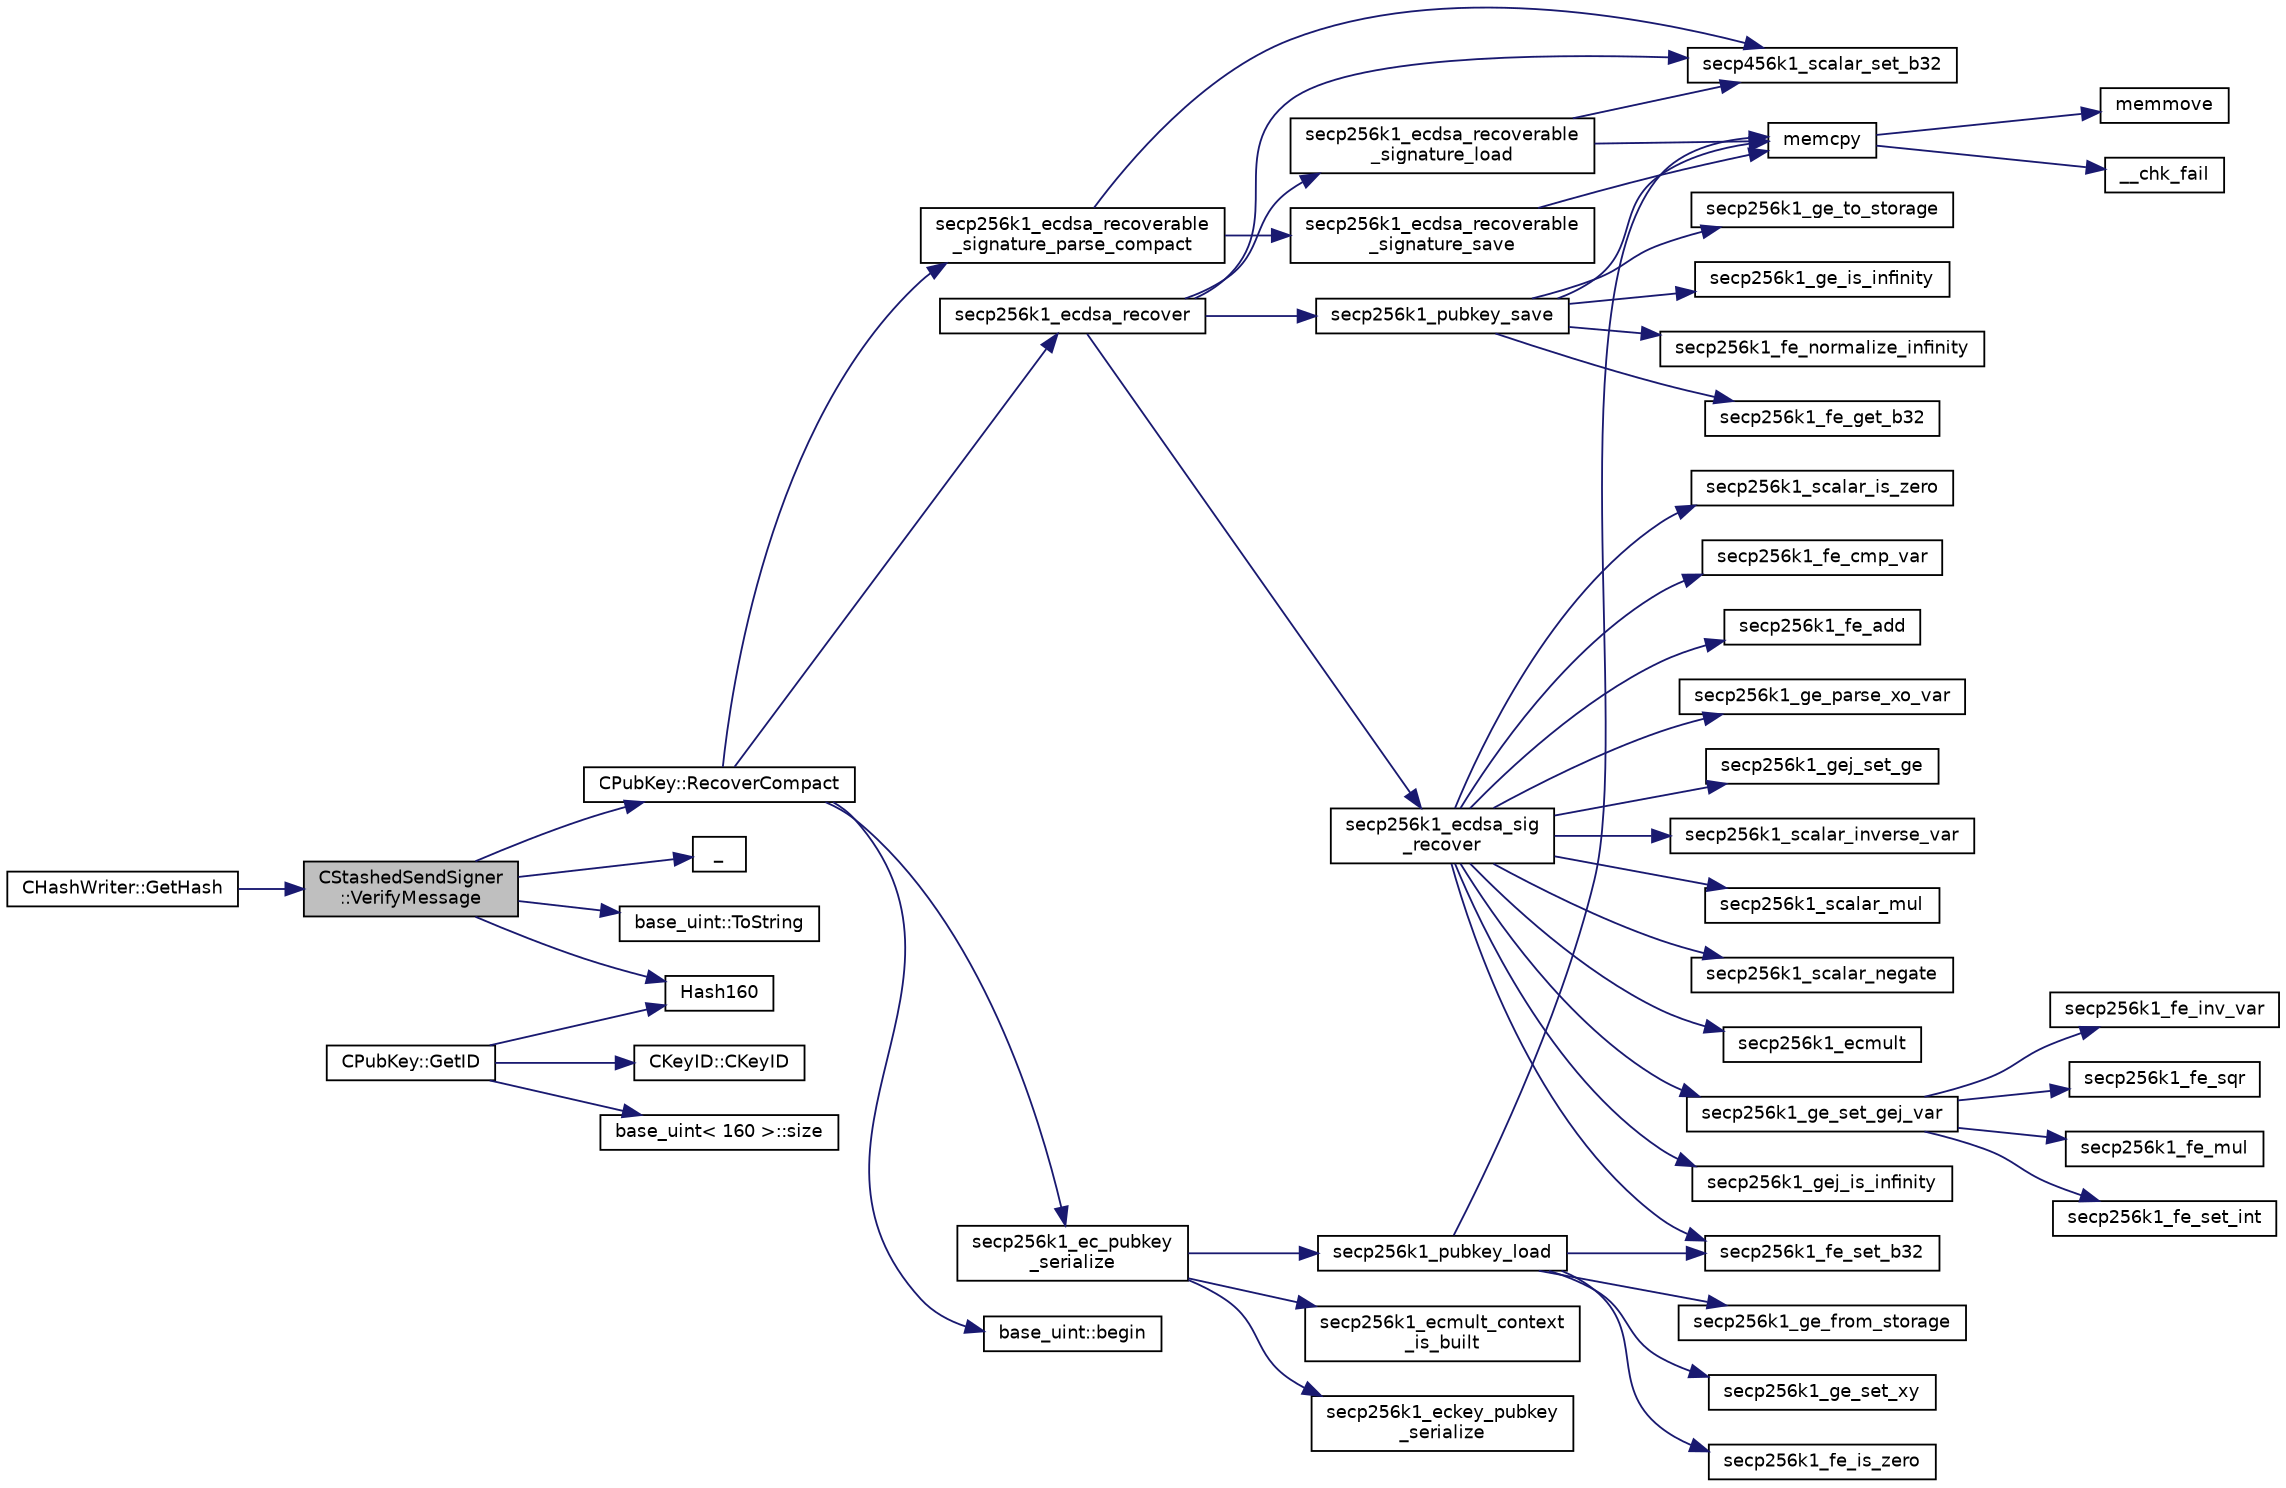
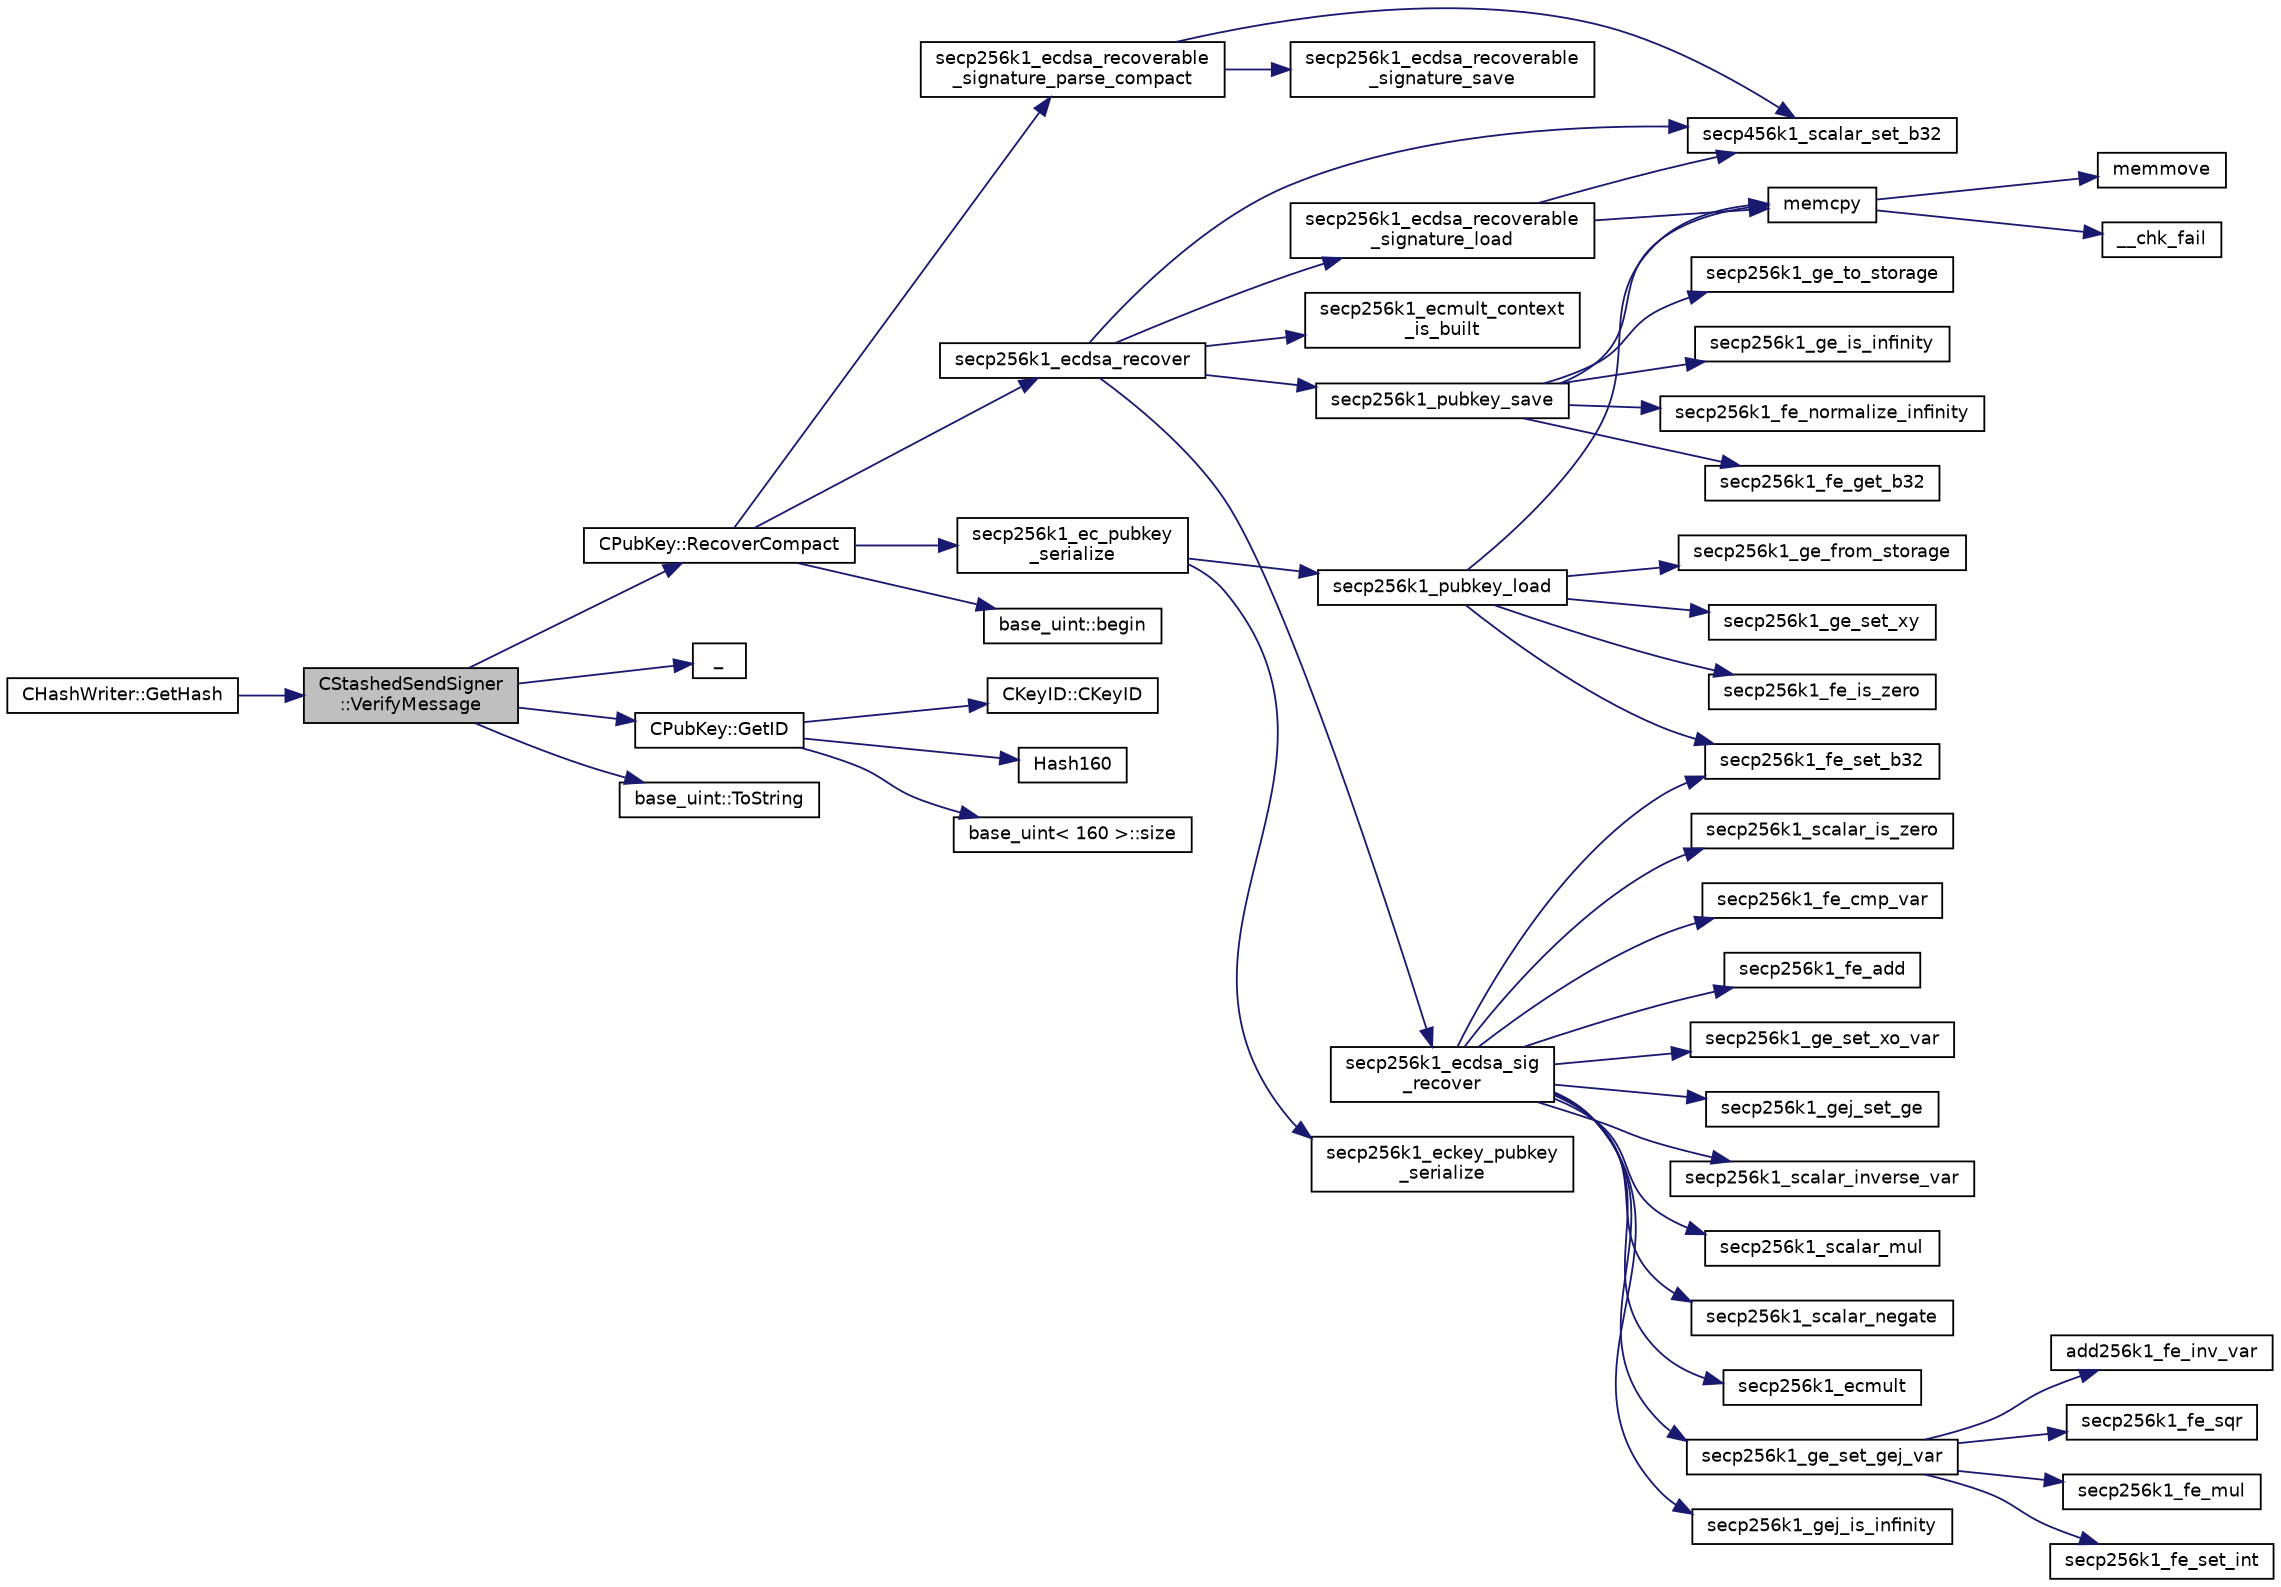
edge "secp256k1_ecdsa_recoverable _signature_save" -> "memcpy": removed
node "secp256k1_ge_parse_xo_var": label "secp256k1_ge_parse_xo_var" -> "secp256k1_ge_set_xo_var"
edge "CStashedSendSigner ::VerifyMessage" -> "Hash160": now "CStashedSendSigner ::VerifyMessage" -> "CPubKey::GetID"
node "secp256k1_fe_inv_var": label "secp256k1_fe_inv_var" -> "add256k1_fe_inv_var"
edge "secp256k1_ec_pubkey _serialize" -> "secp256k1_ecmult_context _is_built": now "secp256k1_ecdsa_recover" -> "secp256k1_ecmult_context _is_built"
